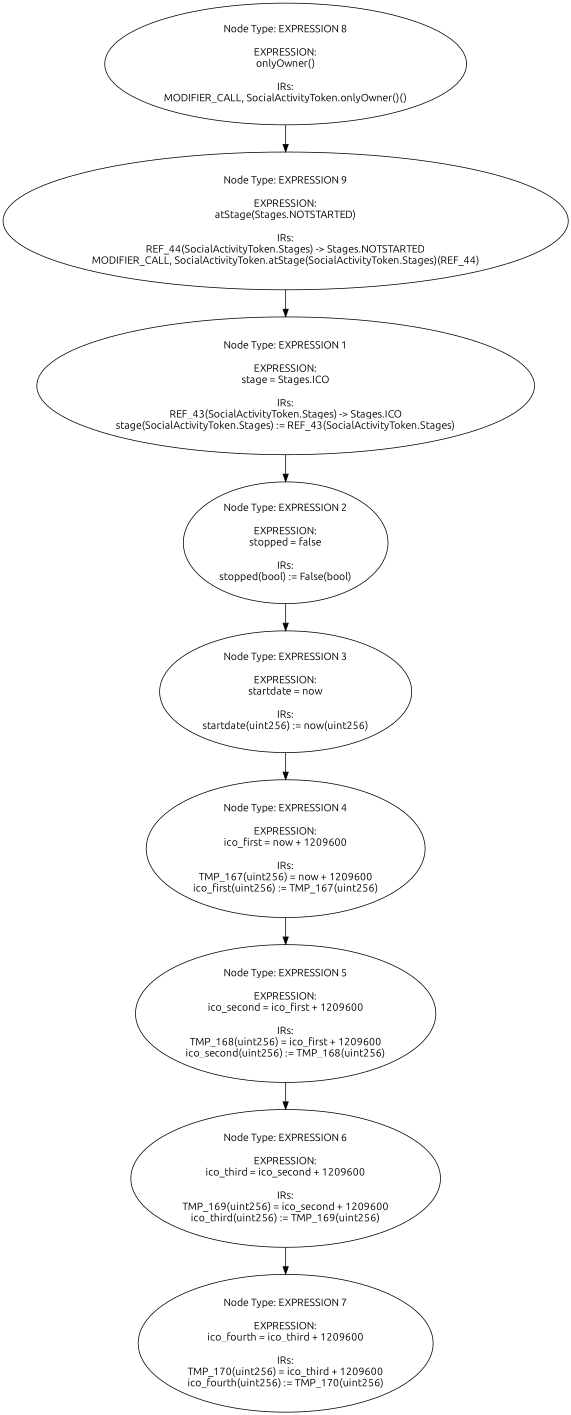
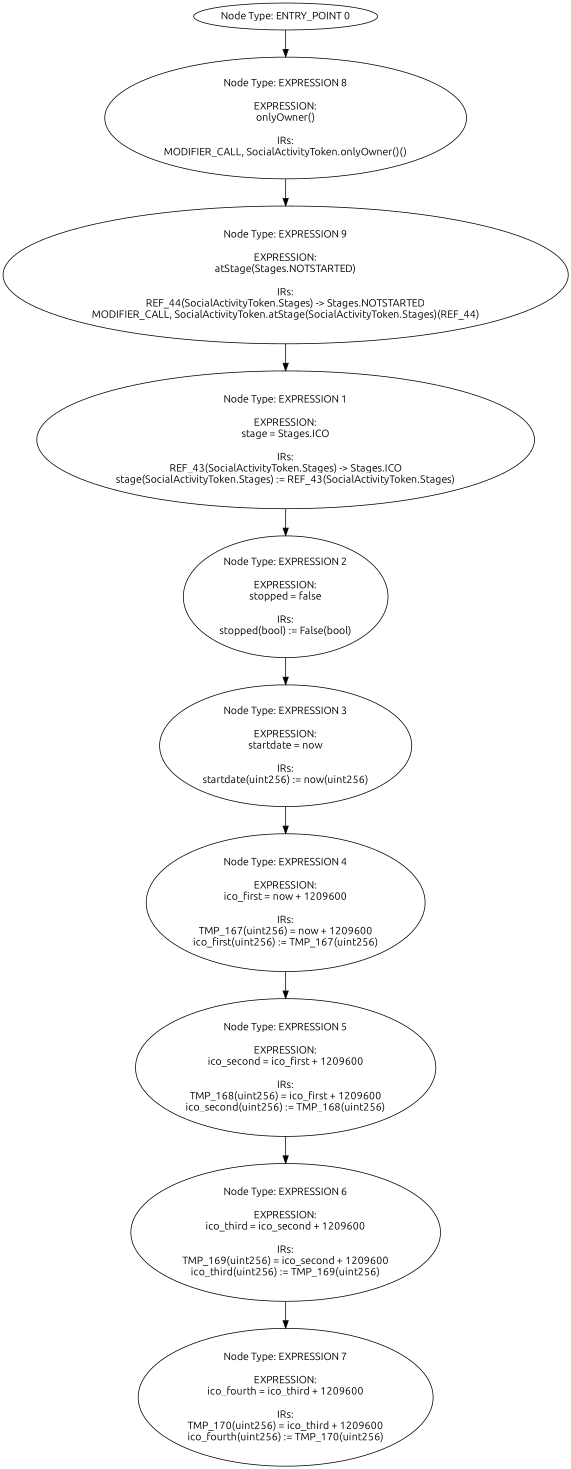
node "Node Type: ENTRY_POINT 0": added
